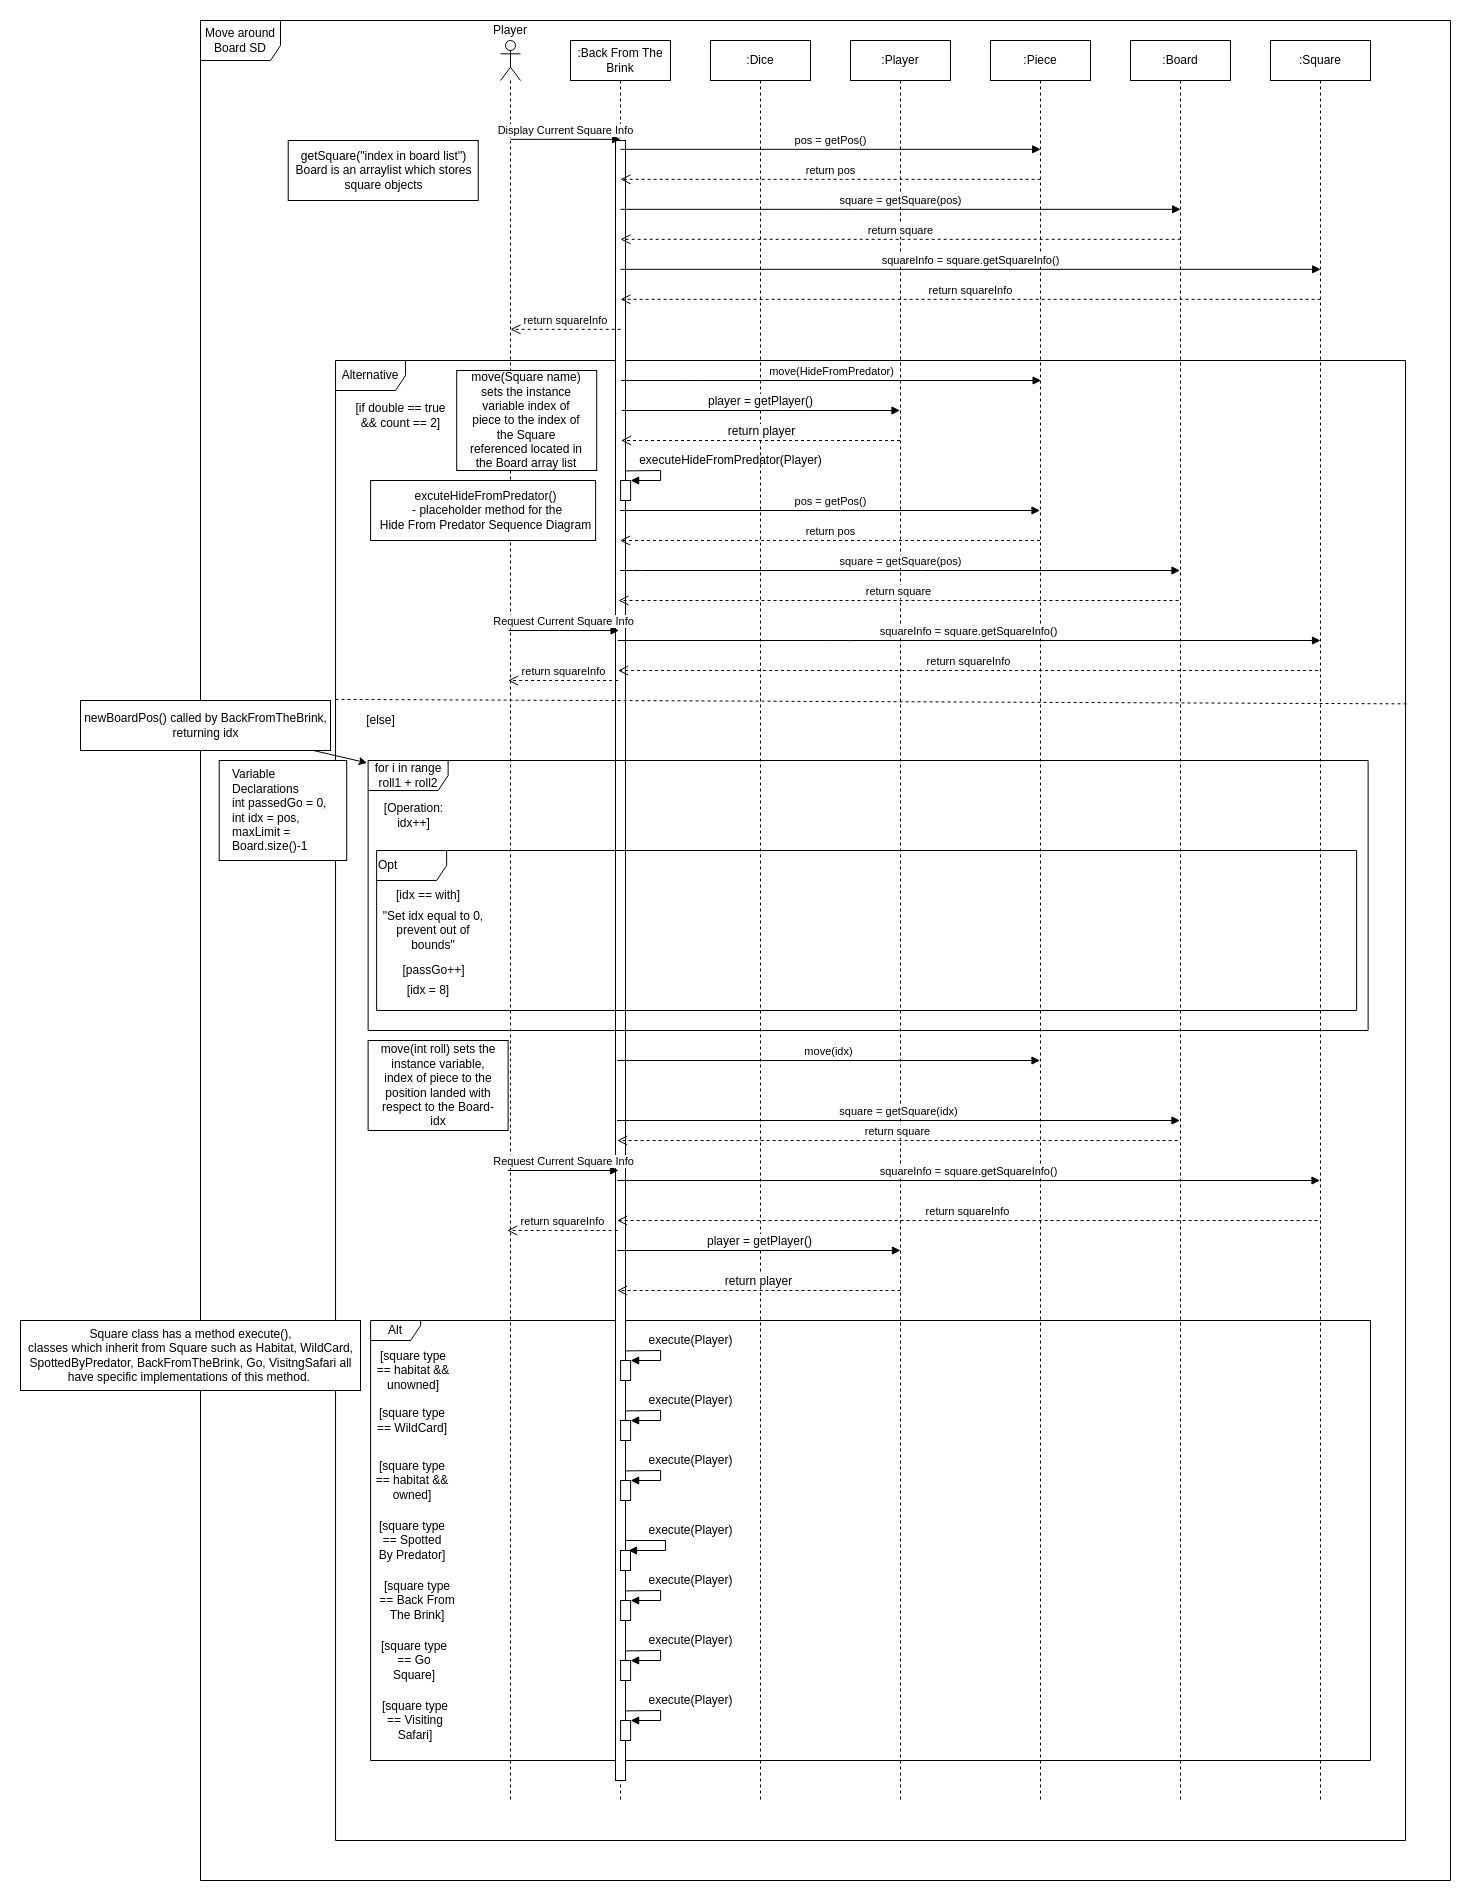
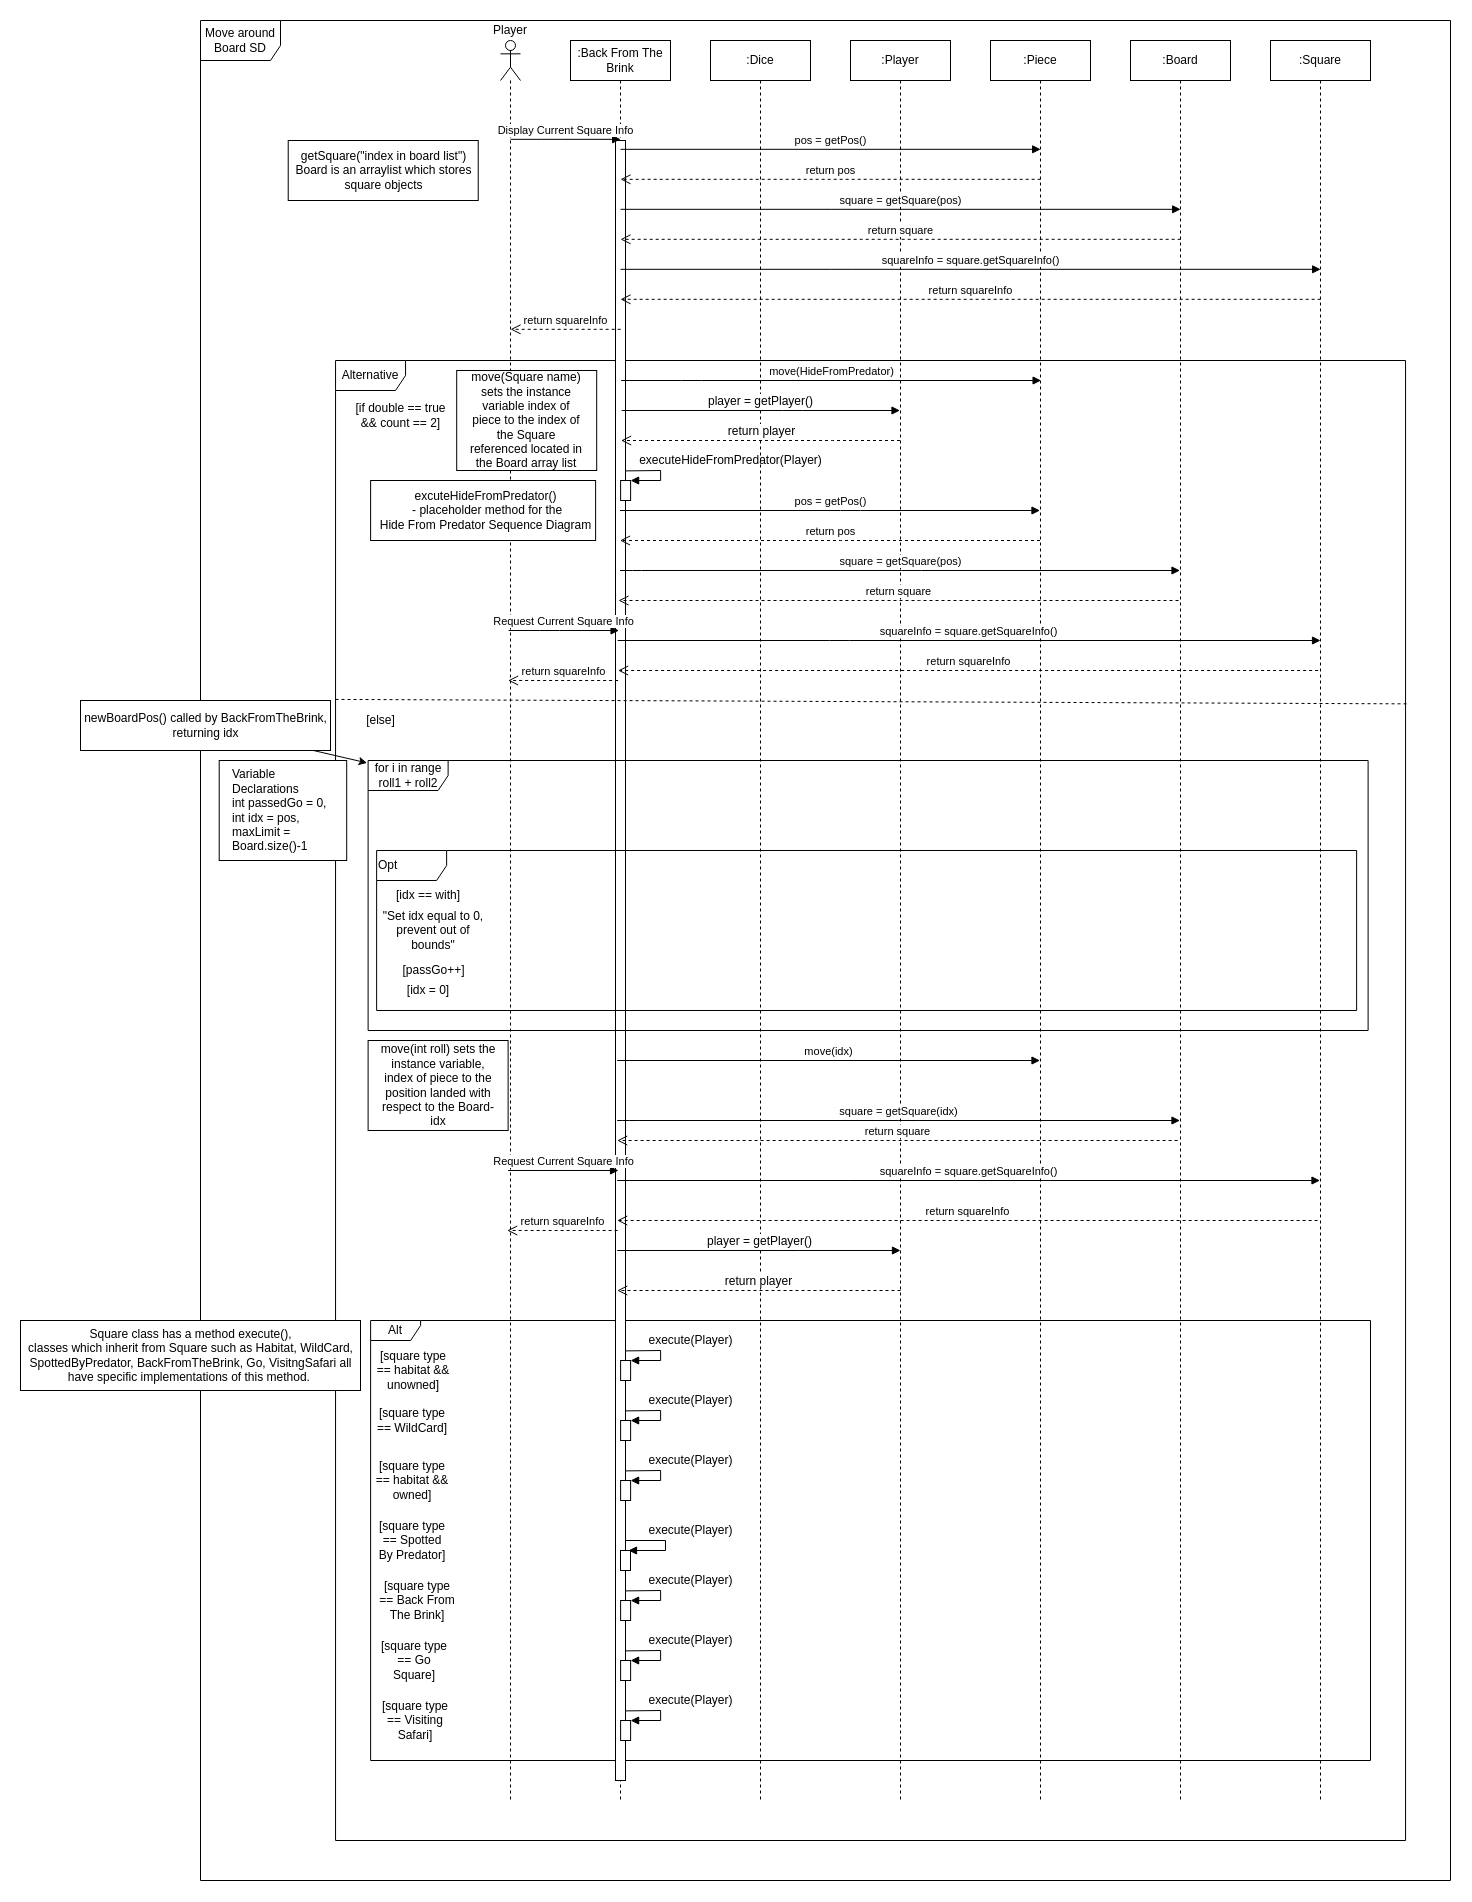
node "[Operation: idx++]": removed
node "[idx = 8]": label "[idx = 8]" -> "[idx = 0]"
